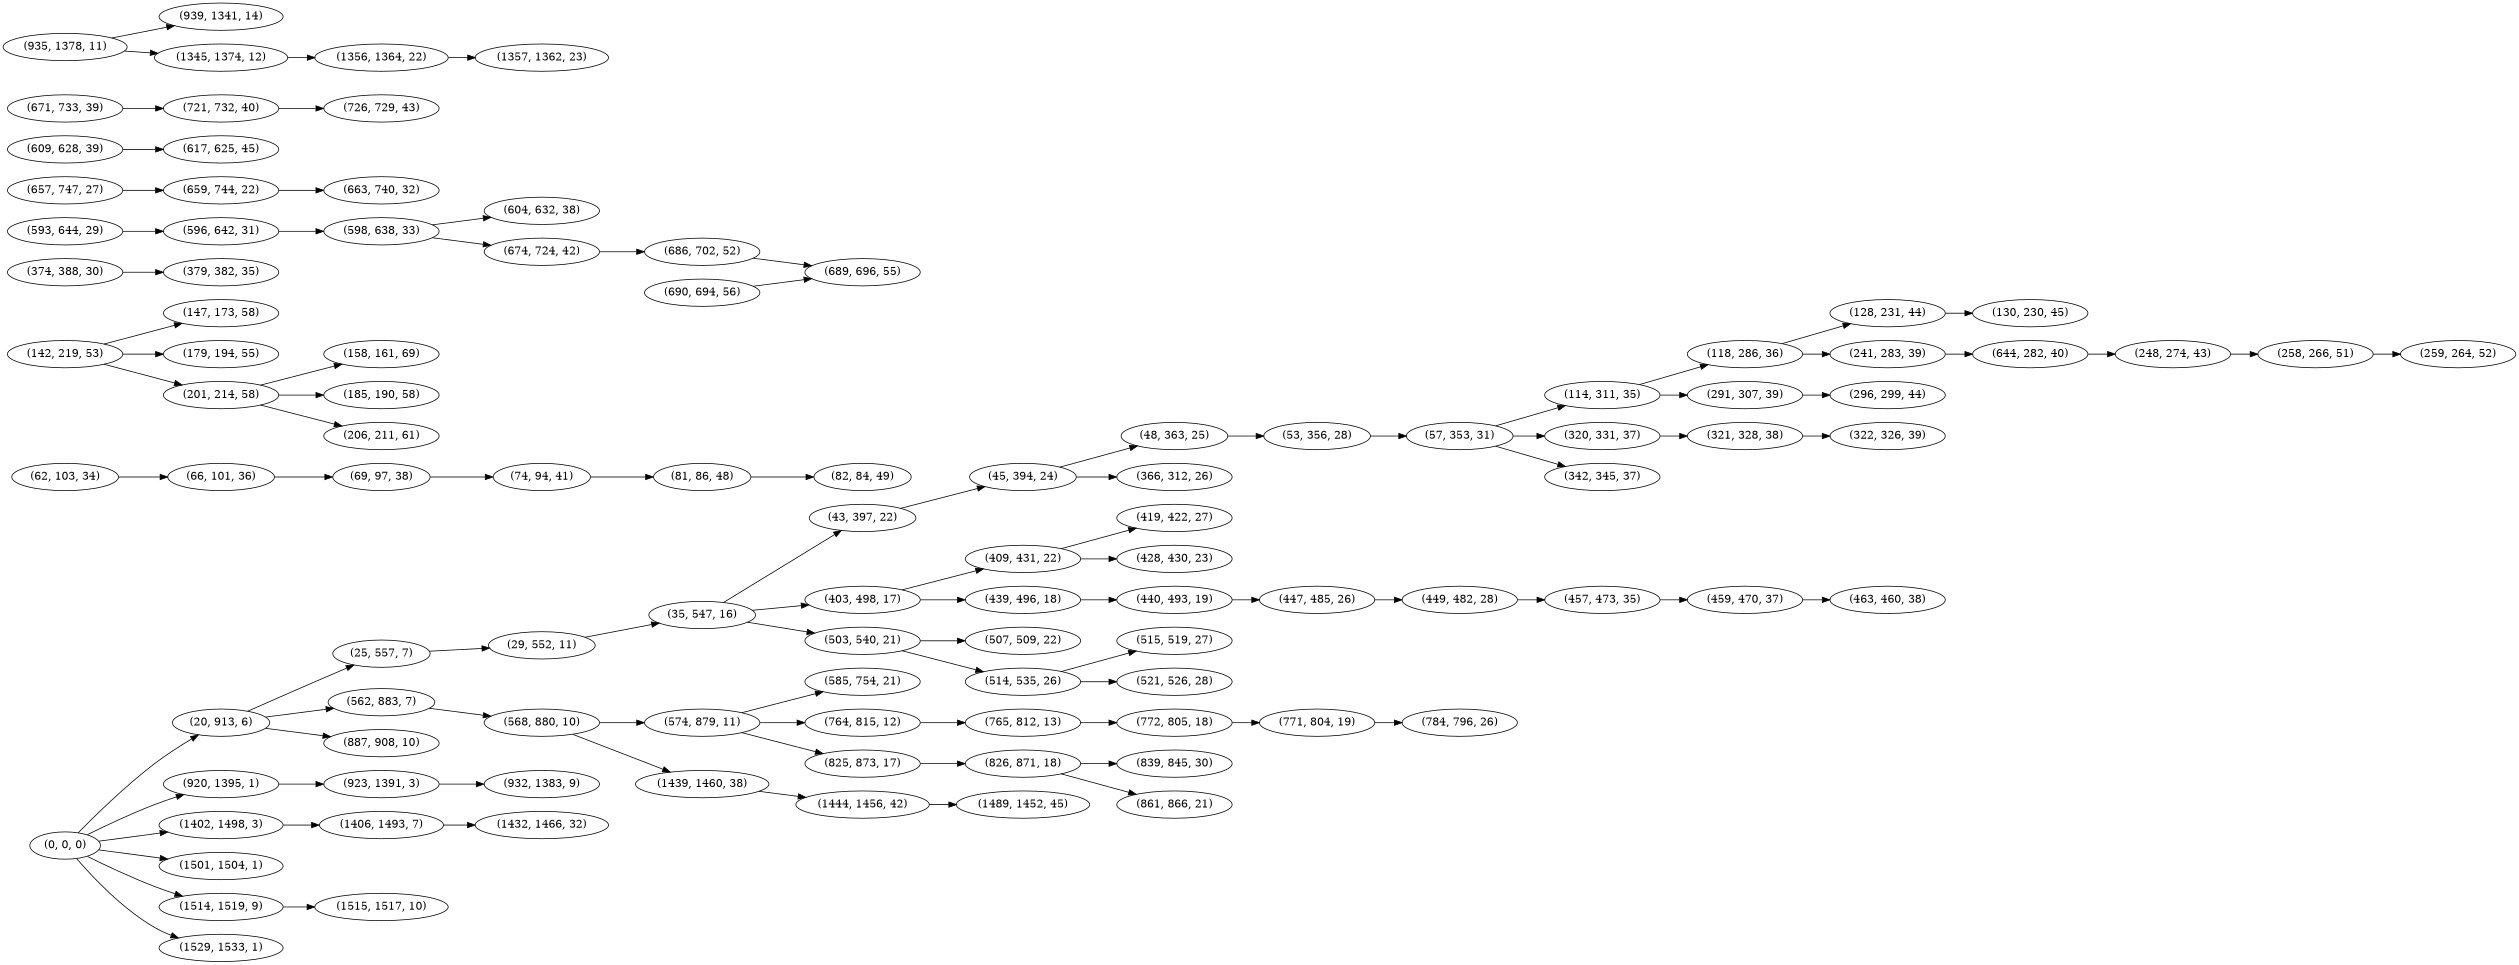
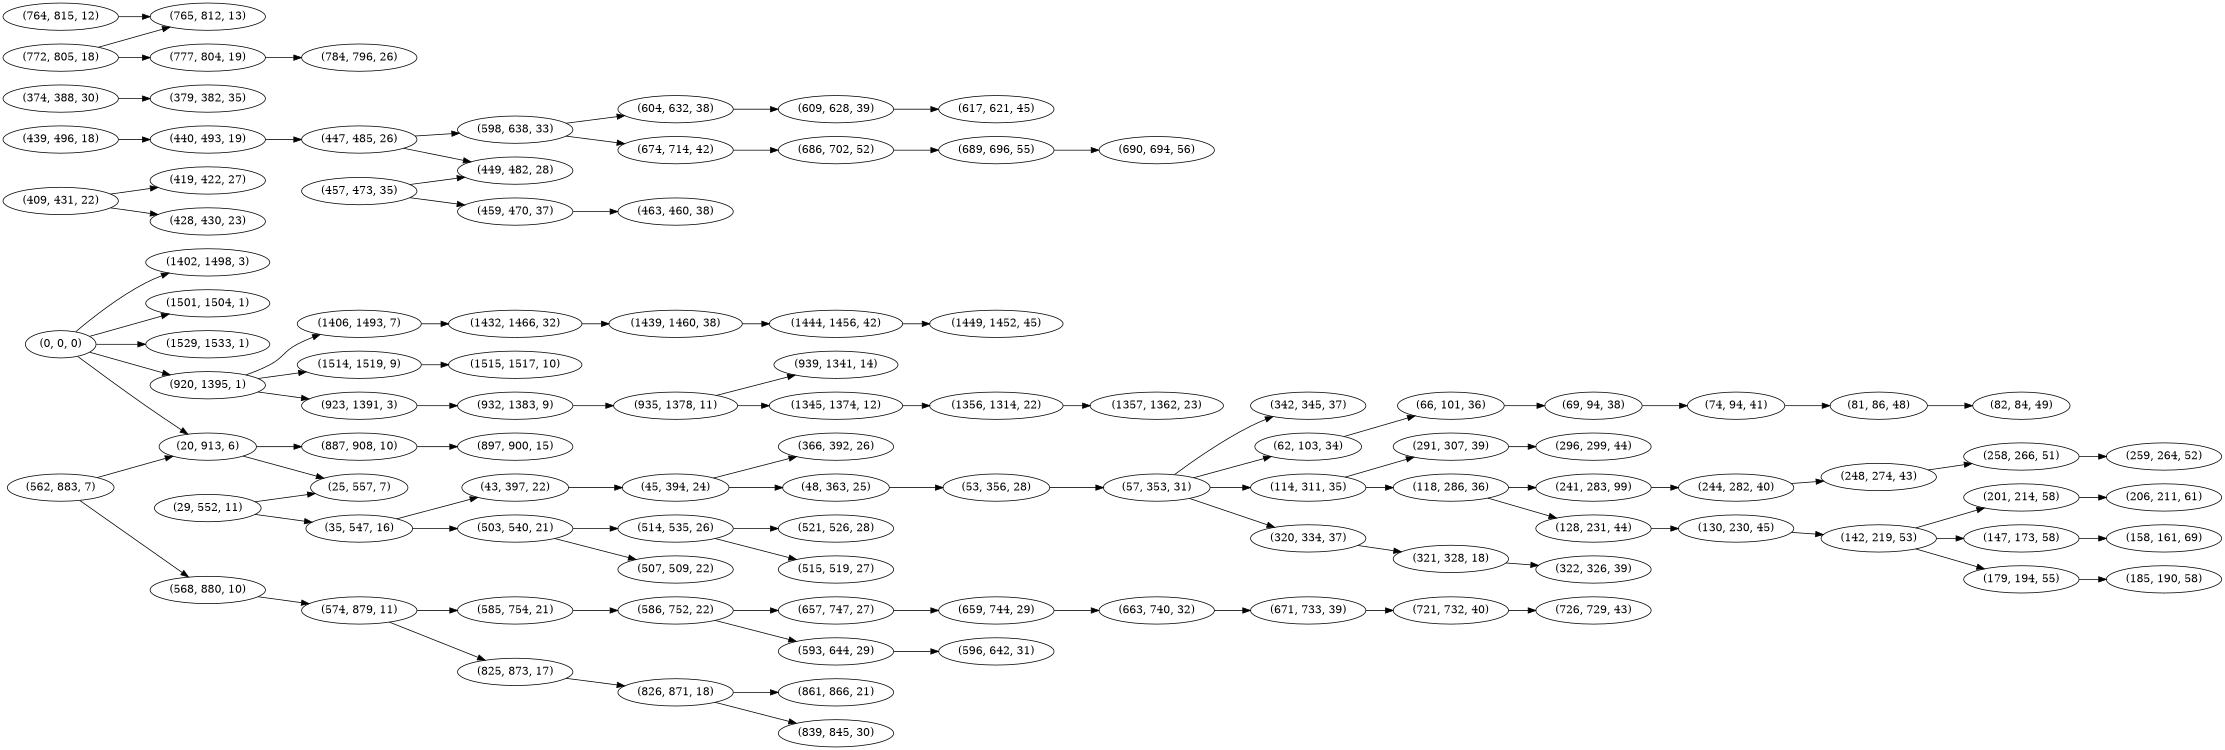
node "(1356, 1364, 22)": label "(1356, 1364, 22)" -> "(1356, 1314, 22)"
edge "(604, 632, 38)" -> "(609, 628, 39)": added
node "(617, 625, 45)": label "(617, 625, 45)" -> "(617, 621, 45)"
node "(659, 744, 22)": label "(659, 744, 22)" -> "(659, 744, 29)"
edge "(596, 642, 31)" -> "(598, 638, 33)": now "(447, 485, 26)" -> "(598, 638, 33)"
node "(674, 724, 42)": label "(674, 724, 42)" -> "(674, 714, 42)"
edge "(690, 694, 56)" -> "(689, 696, 55)": reversed
node "(241, 283, 39)": label "(241, 283, 39)" -> "(241, 283, 99)"
node "(644, 282, 40)": label "(644, 282, 40)" -> "(244, 282, 40)"
edge "(201, 214, 58)" -> "(158, 161, 69)": now "(147, 173, 58)" -> "(158, 161, 69)"
edge "(201, 214, 58)" -> "(185, 190, 58)": now "(179, 194, 55)" -> "(185, 190, 58)"
edge "(932, 1383, 9)" -> "(935, 1378, 11)": added
node "(320, 331, 37)": label "(320, 331, 37)" -> "(320, 334, 37)"
node "(321, 328, 38)": label "(321, 328, 38)" -> "(321, 328, 18)"
node "(897, 900, 15)": added
edge "(57, 353, 31)" -> "(62, 103, 34)": added
node "(69, 97, 38)": label "(69, 97, 38)" -> "(69, 94, 38)"
node "(366, 312, 26)": label "(366, 312, 26)" -> "(366, 392, 26)"
edge "(130, 230, 45)" -> "(142, 219, 53)": added
node "(403, 498, 17)": removed
edge "(449, 482, 28)" -> "(457, 473, 35)": reversed
node "(586, 752, 22)": added
edge "(663, 740, 32)" -> "(671, 733, 39)": added
edge "(25, 557, 7)" -> "(29, 552, 11)": reversed
edge "(20, 913, 6)" -> "(562, 883, 7)": reversed
edge "(574, 879, 11)" -> "(764, 815, 12)": removed
edge "(765, 812, 13)" -> "(772, 805, 18)": reversed
node "(771, 804, 19)": label "(771, 804, 19)" -> "(777, 804, 19)"
edge "(568, 880, 10)" -> "(1439, 1460, 38)": now "(1432, 1466, 32)" -> "(1439, 1460, 38)"
node "(1489, 1452, 45)": label "(1489, 1452, 45)" -> "(1449, 1452, 45)"
edge "(1402, 1498, 3)" -> "(1406, 1493, 7)": now "(920, 1395, 1)" -> "(1406, 1493, 7)"
edge "(0, 0, 0)" -> "(1514, 1519, 9)": now "(920, 1395, 1)" -> "(1514, 1519, 9)"
